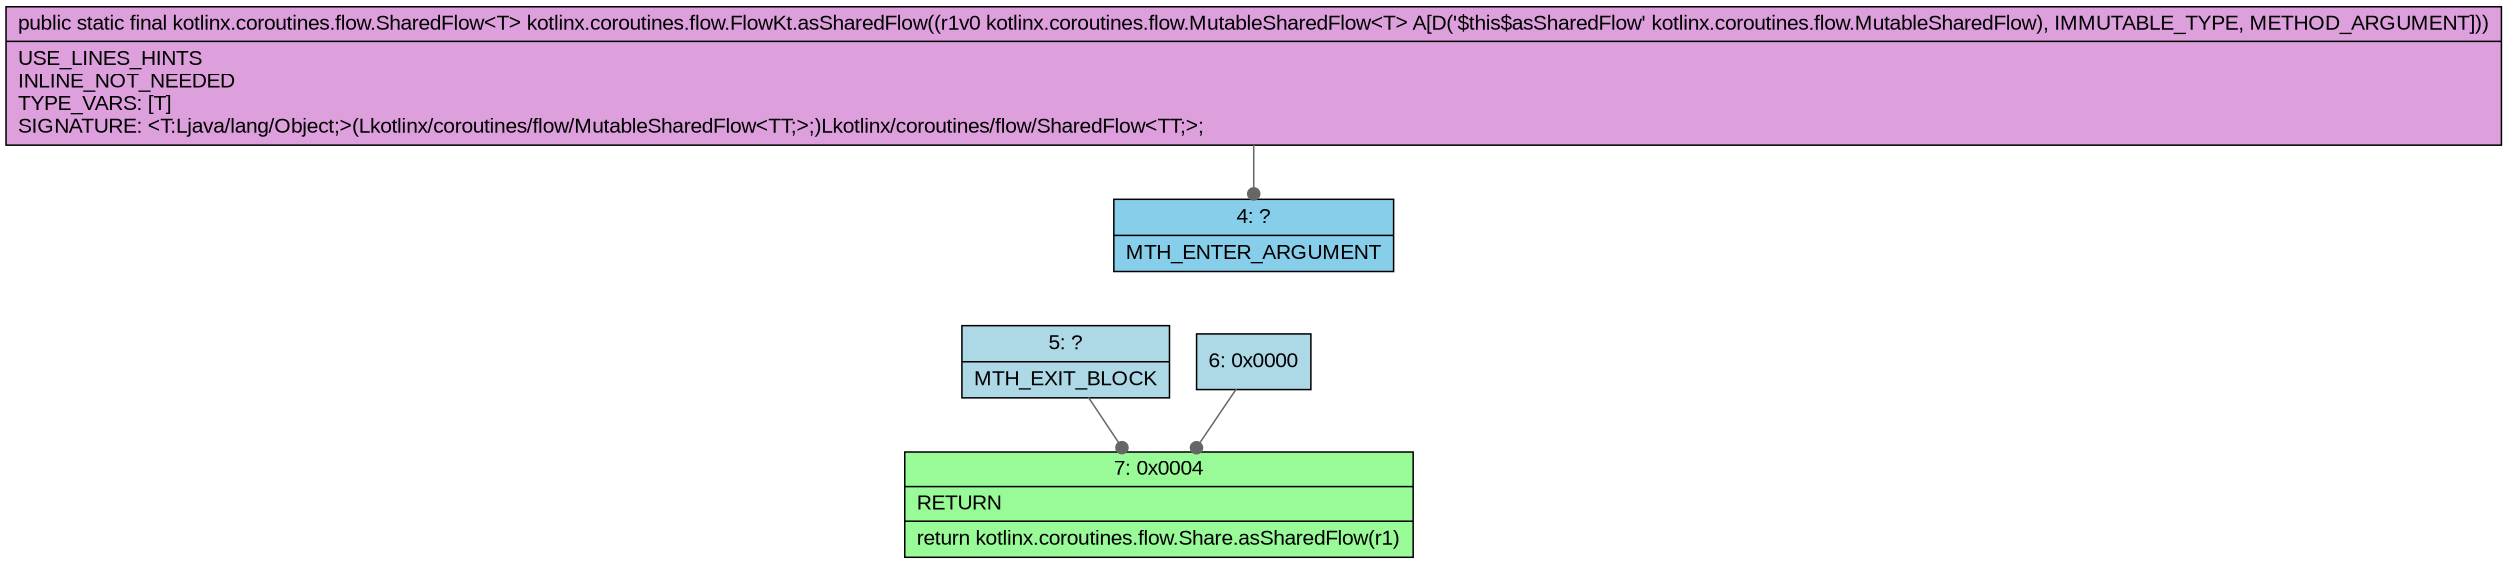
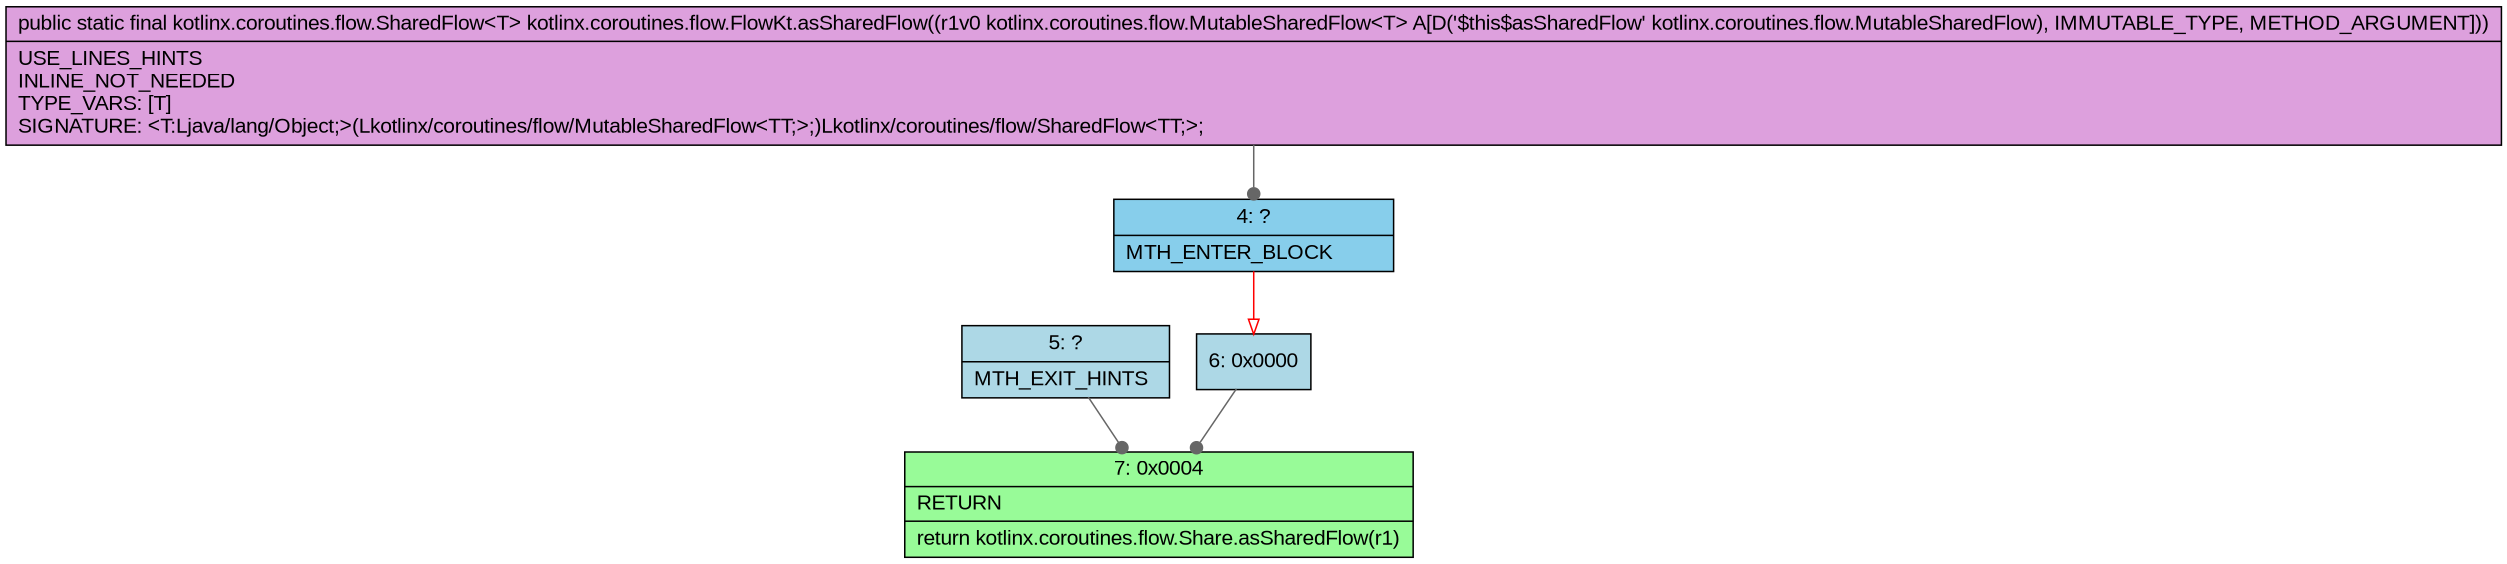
node "4: ?": text "MTH_ENTER_ARGUMENT" -> "MTH_ENTER_BLOCK"
edge "4: ?" -> "6: 0x0000": added
node "5: ?": text "MTH_EXIT_BLOCK" -> "MTH_EXIT_HINTS"
